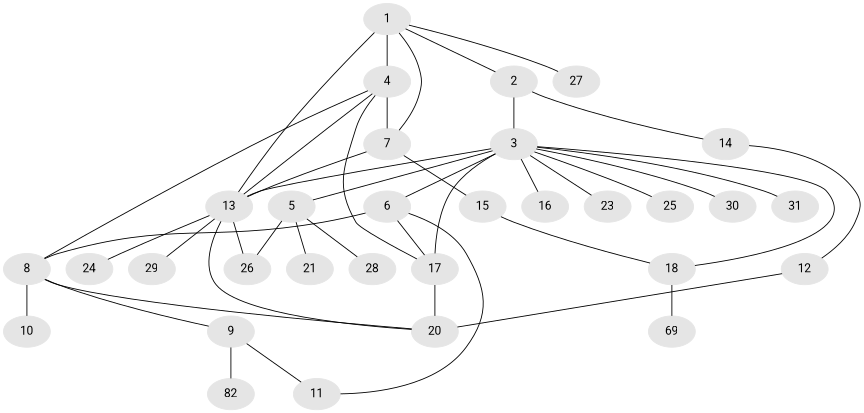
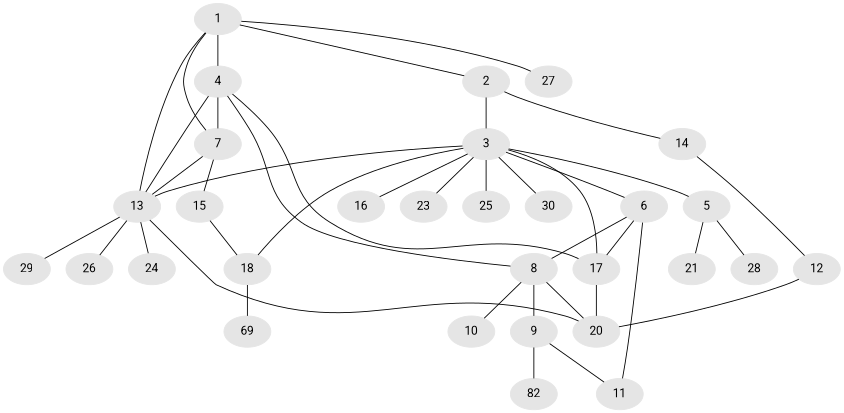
node "31": removed
edge "5" -- "26": removed
